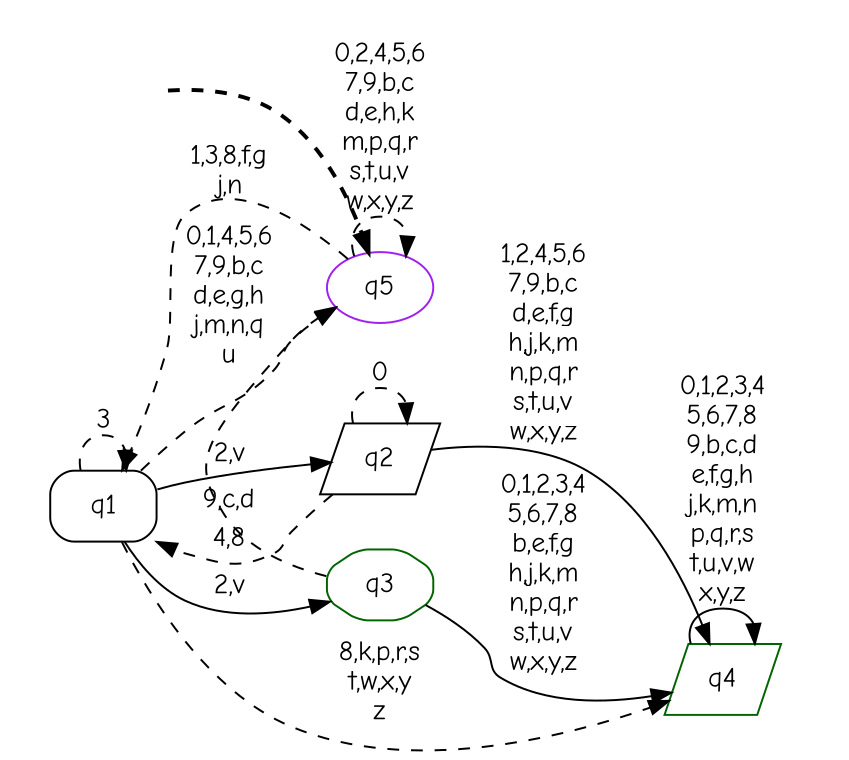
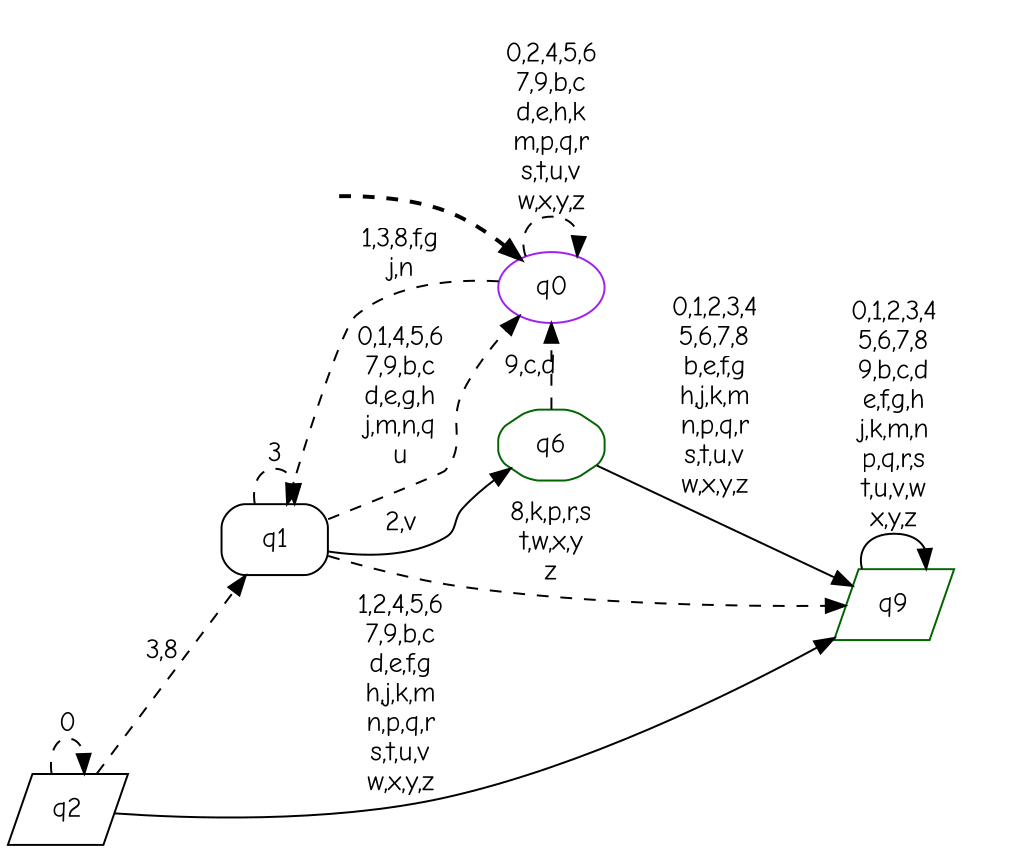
node "q5": label "q5" -> "q0"
edge "q1" -> "q2": removed, label "2,v"
edge "q2" -> "q1": label "4,8" -> "3,8"
node "q3": label "q3" -> "q6"
node "q4": label "q4" -> "q9"
